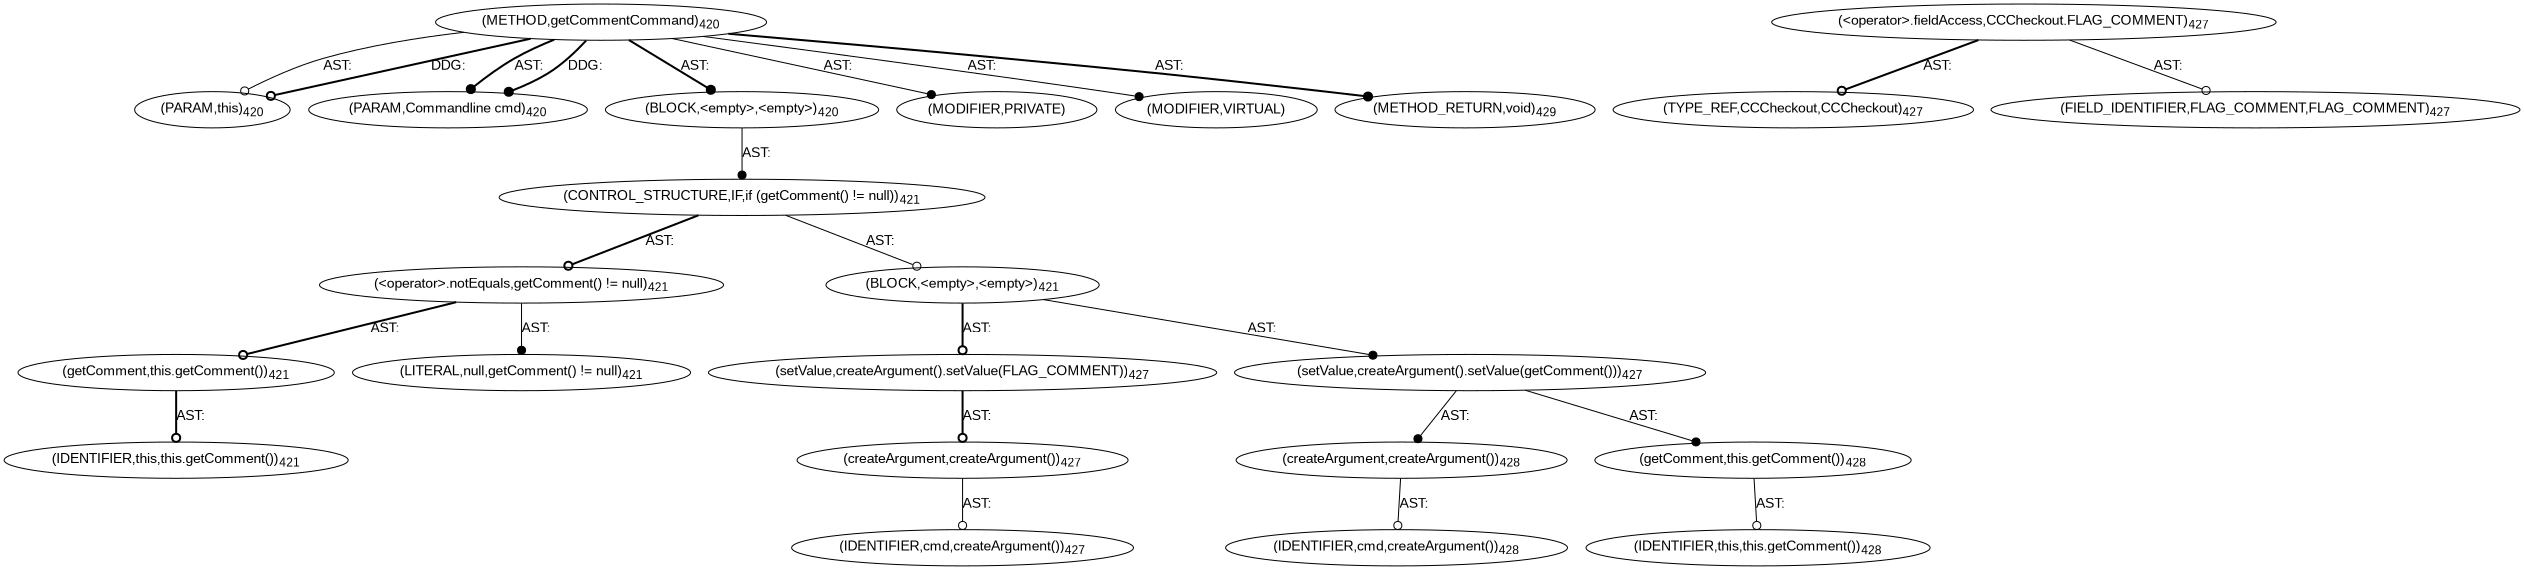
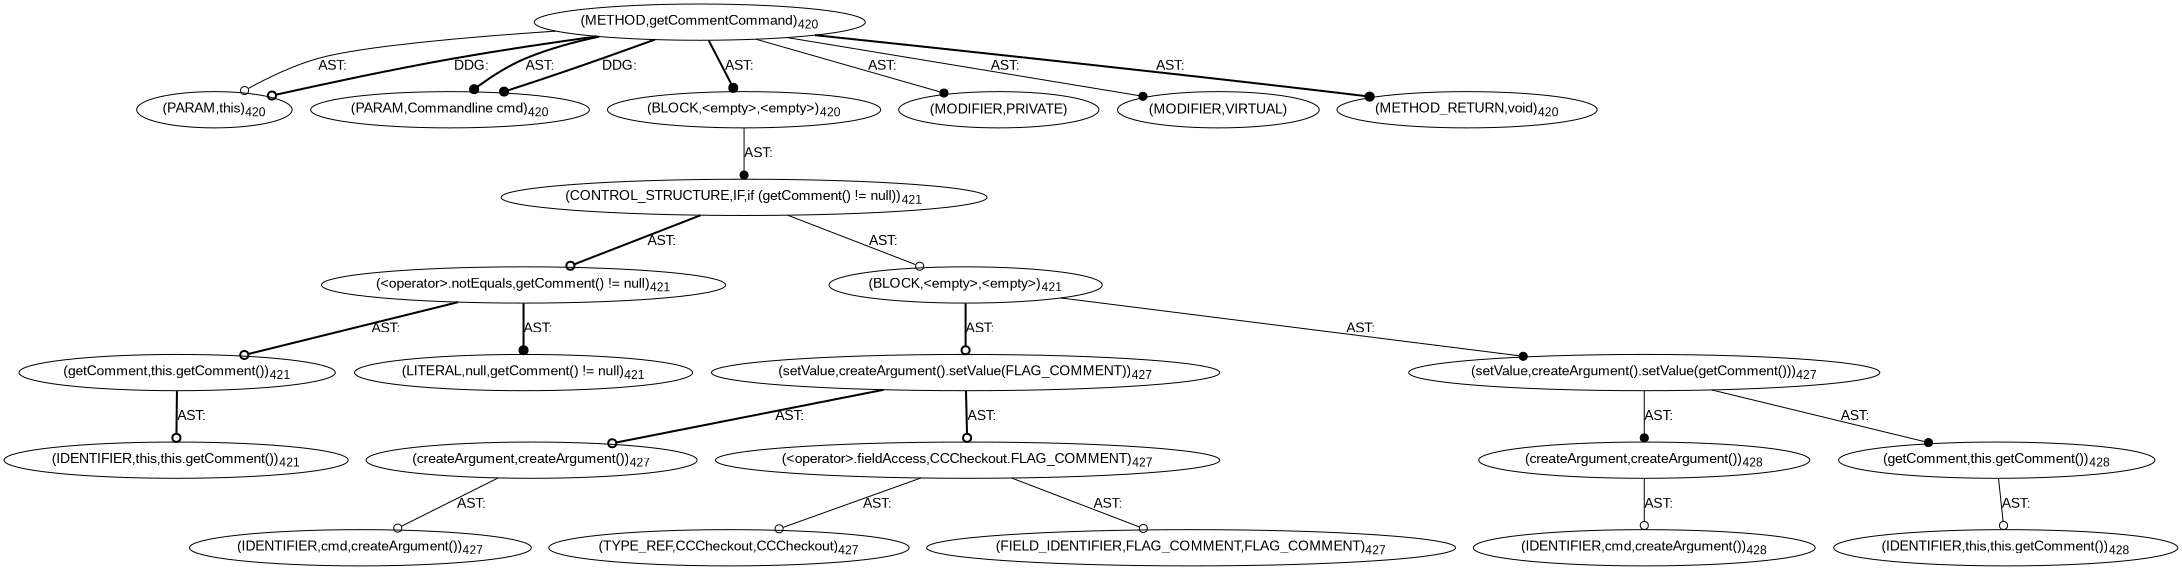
edge "(<operator>.fieldAccess,CCCheckout.FLAG_COMMENT)" -> "(TYPE_REF,CCCheckout,CCCheckout)": style bold -> solid
node "(METHOD_RETURN,void)": text "429" -> "420"
edge "(<operator>.notEquals,getComment() != null)" -> "(LITERAL,null,getComment() != null)": style solid -> bold
edge "(setValue,createArgument().setValue(FLAG_COMMENT))" -> "(<operator>.fieldAccess,CCCheckout.FLAG_COMMENT)": added, label "AST:"
